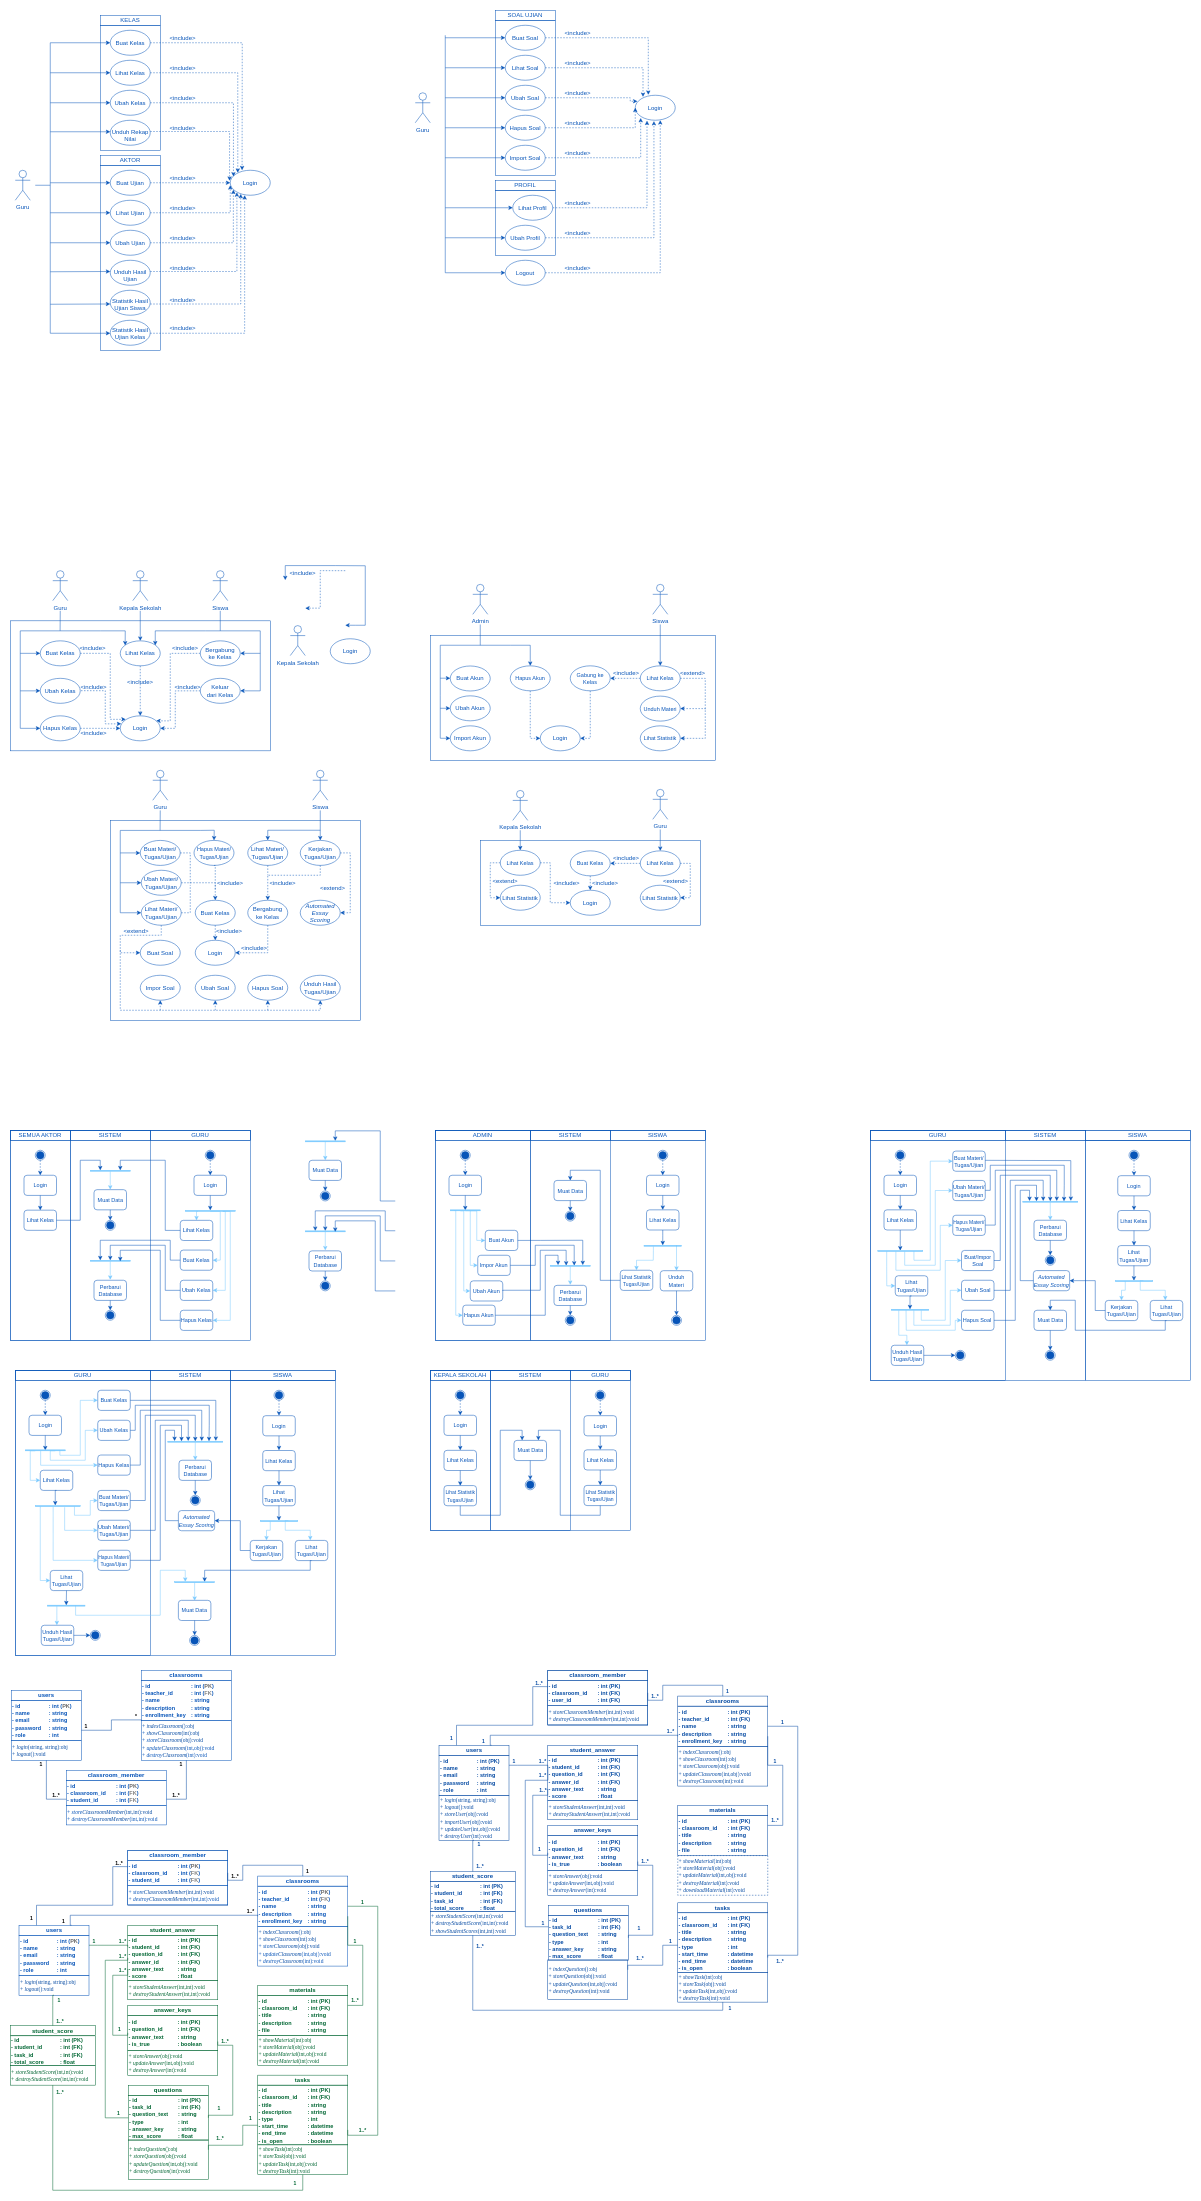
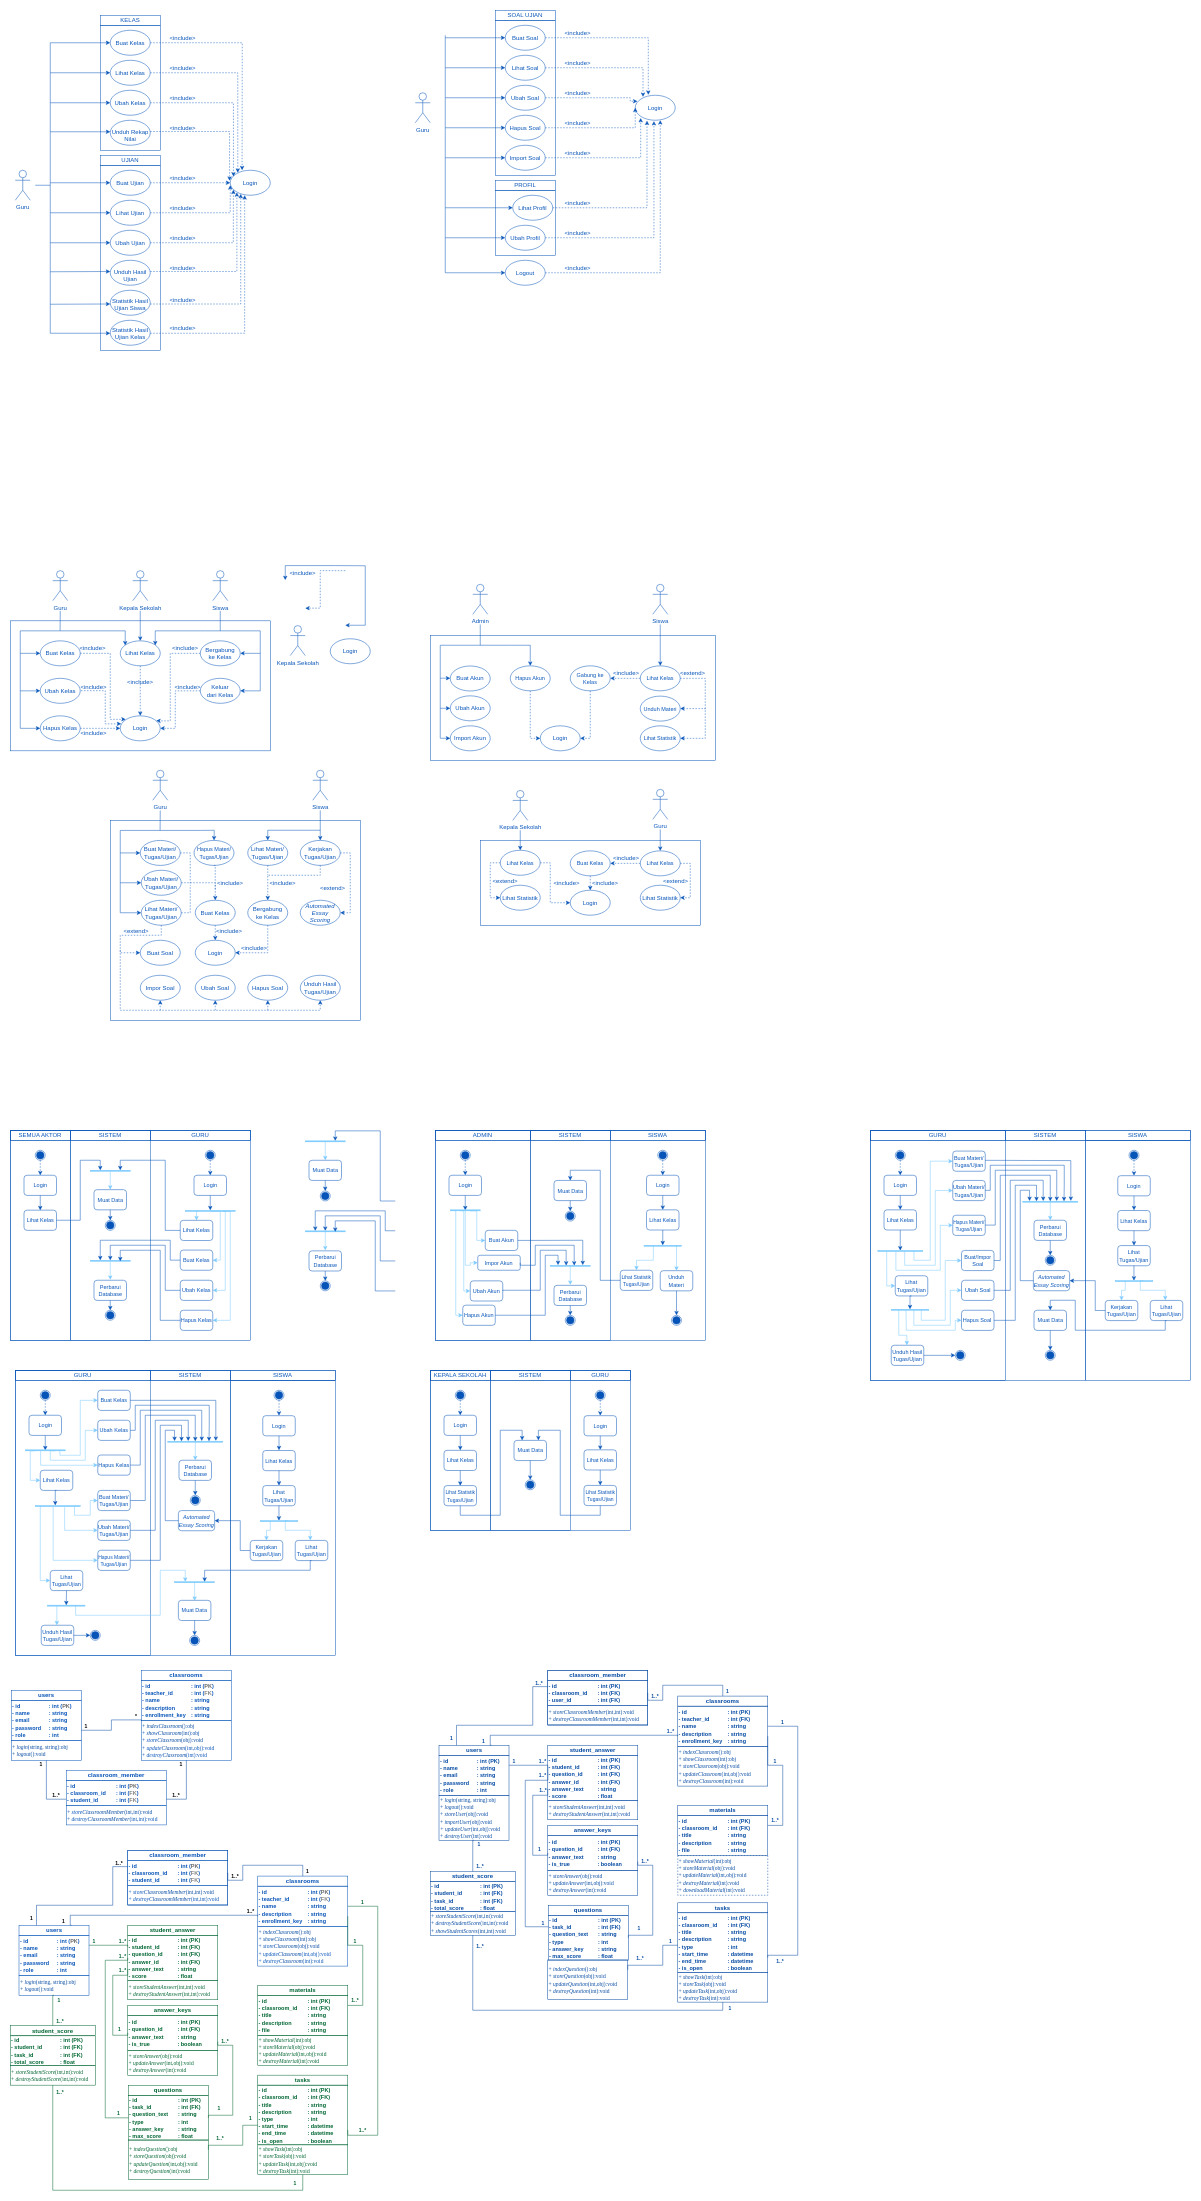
node "AKTOR": label "AKTOR" -> "UJIAN"
node "Impor Akun": size 33x20 -> 43x15
